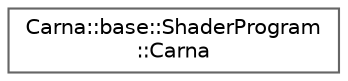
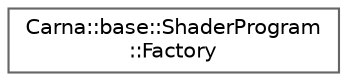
node "Carna::base::ShaderProgram ::Carna": label "Carna::base::ShaderProgram ::Carna" -> "Carna::base::ShaderProgram ::Factory"
